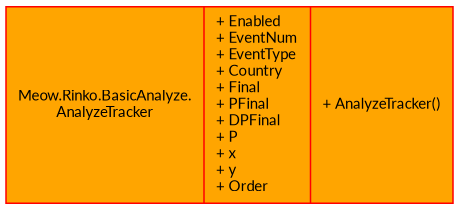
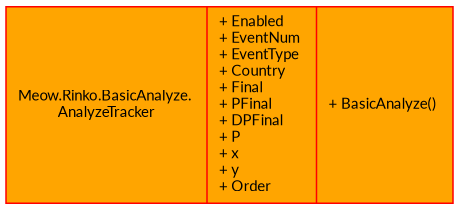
node "Meow.Rinko.BasicAnalyze.": text "+ AnalyzeTracker()" -> "+ BasicAnalyze()"
